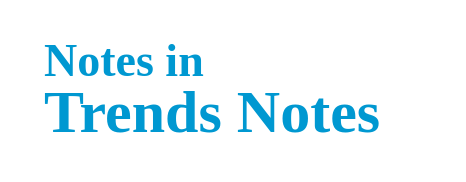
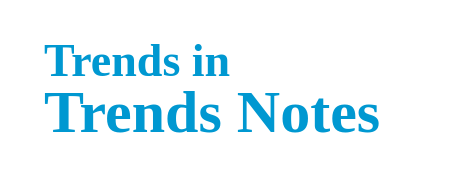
node "Notes in": label "Notes in" -> "Trends in"
